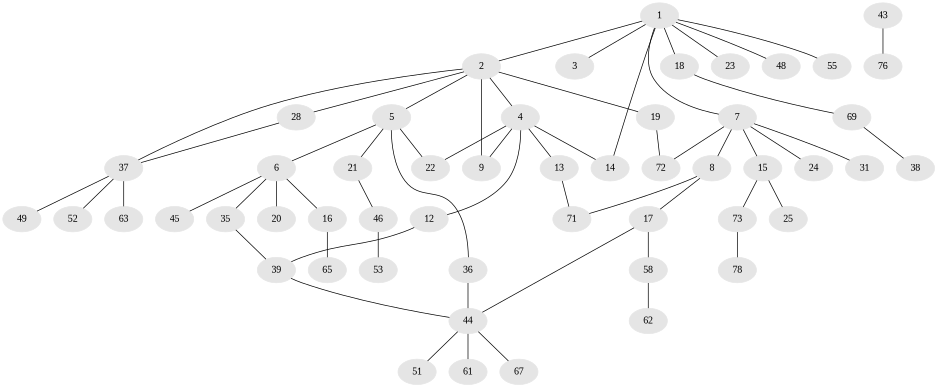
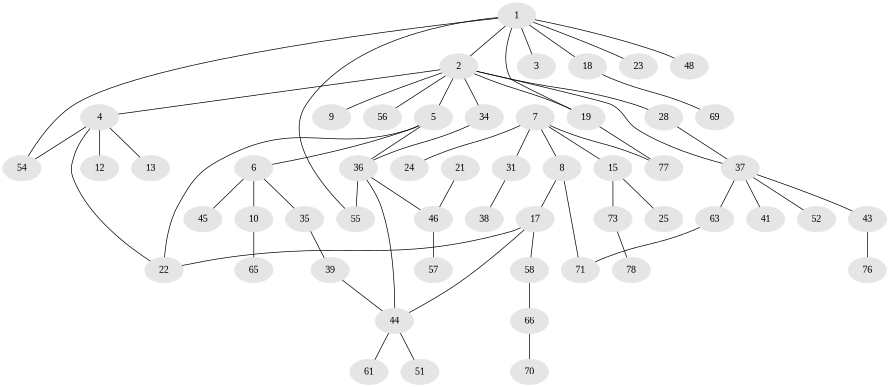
edge "1" -- "7": now "1" -- "19"
node "56": added
node "34": added
edge "5" -- "21": removed
edge "4" -- "9": removed
edge "69" -- "38": now "31" -- "38"
node "14": label "14" -> "54"
node "72": label "72" -> "77"
edge "37" -- "43": added
edge "36" -- "55": added
edge "36" -- "46": added
edge "13" -- "71": now "63" -- "71"
node "49": label "49" -> "41"
node "20": removed
node "16": label "16" -> "10"
edge "12" -- "39": removed
edge "17" -- "22": added
node "53": label "53" -> "57"
node "62": label "62" -> "66"
node "67": removed
node "70": added
